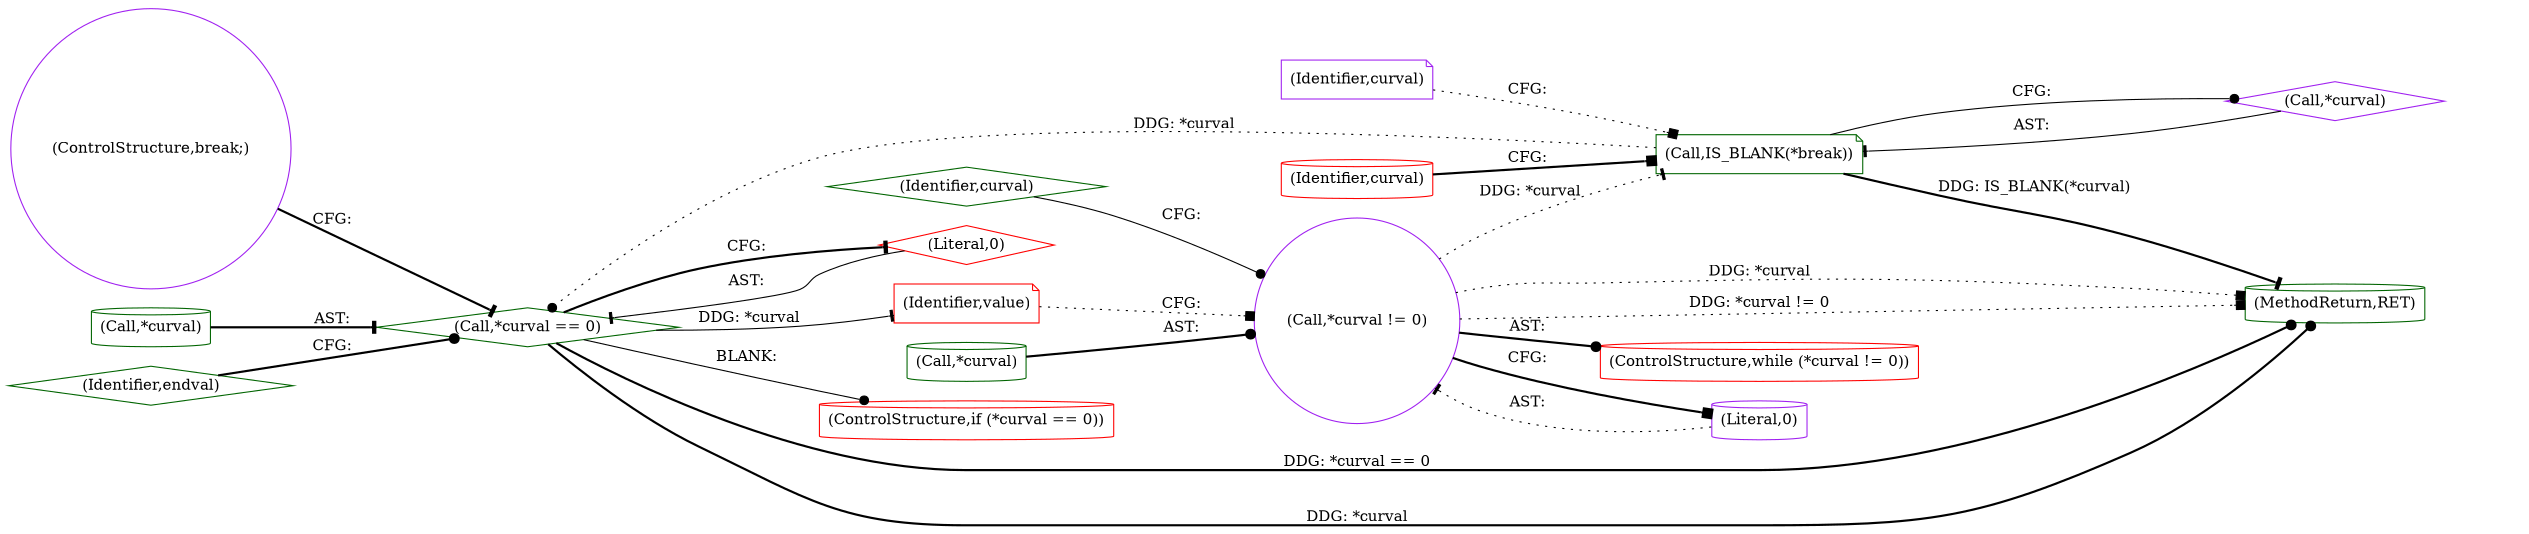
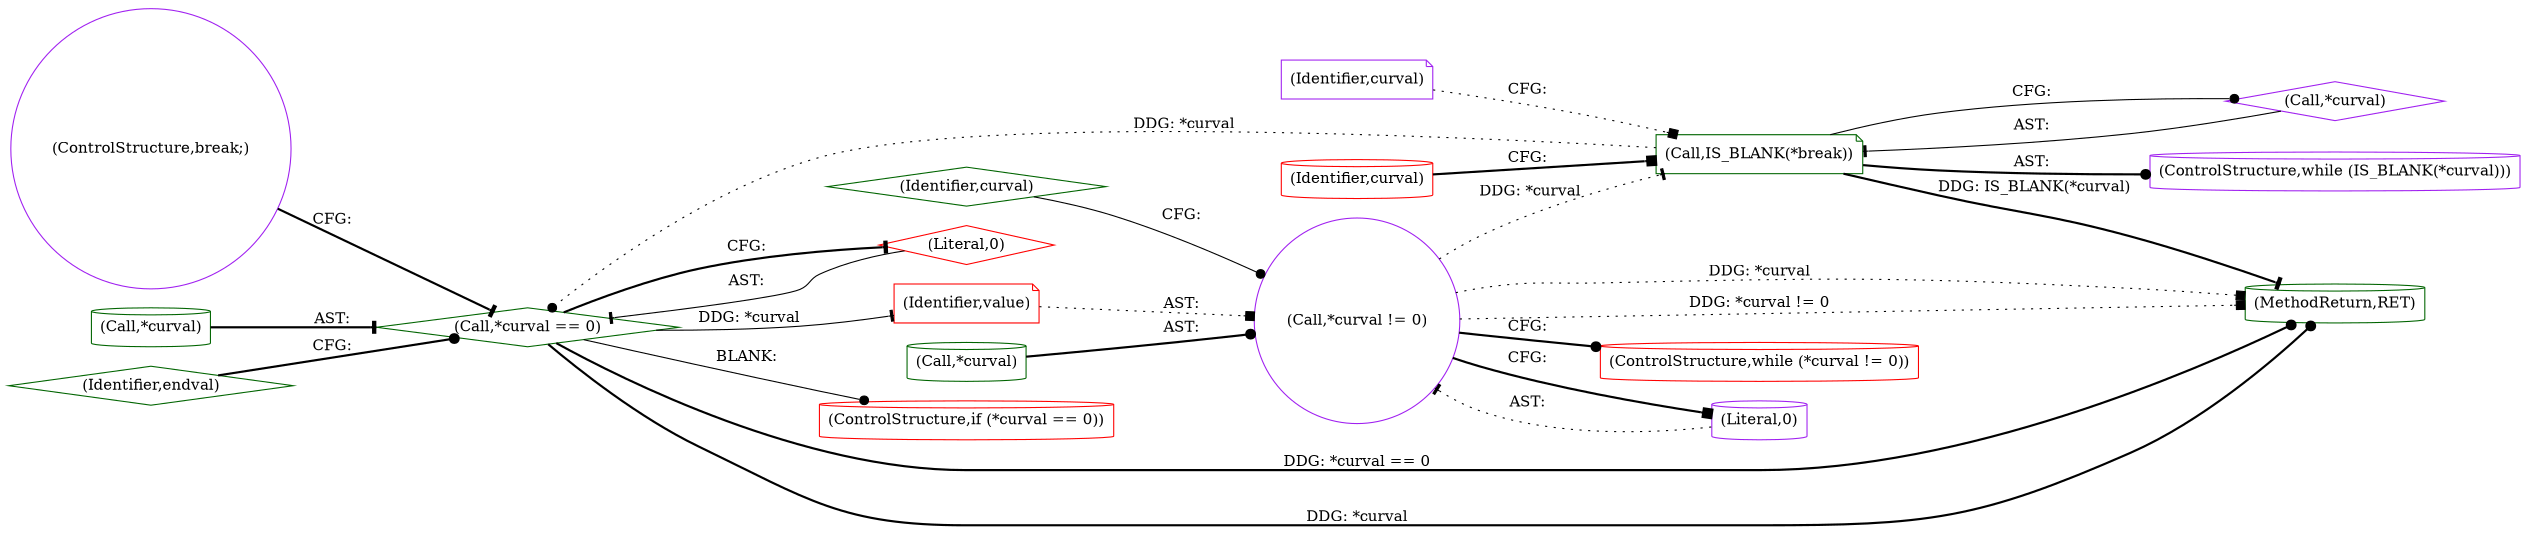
node "(ControlStructure,while (IS_BLANK(*curval)))": added
edge "(Identifier,value)" -> "(Call,*curval != 0)": label "CFG: " -> "AST: "
edge "(Call,*curval != 0)" -> "(ControlStructure,while (*curval != 0))": label "AST: " -> "CFG: "
